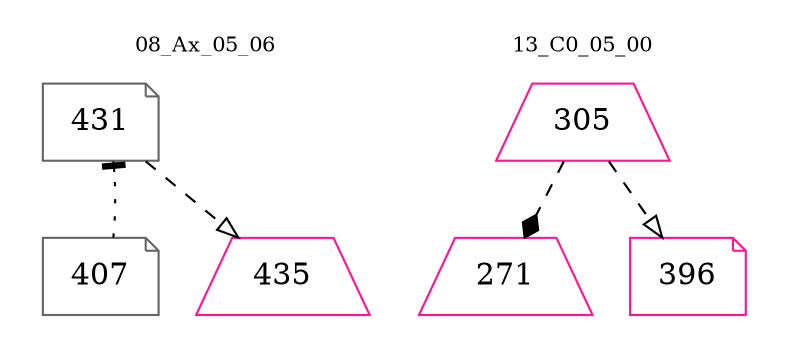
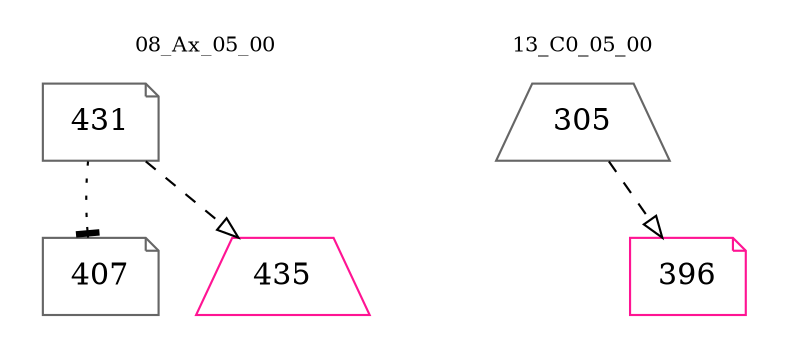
cluster "08_Ax_05_06": label "08_Ax_05_06" -> "08_Ax_05_00"
node "305": color deeppink -> gray40
edge "407" -> "431": reversed
node "271": removed
